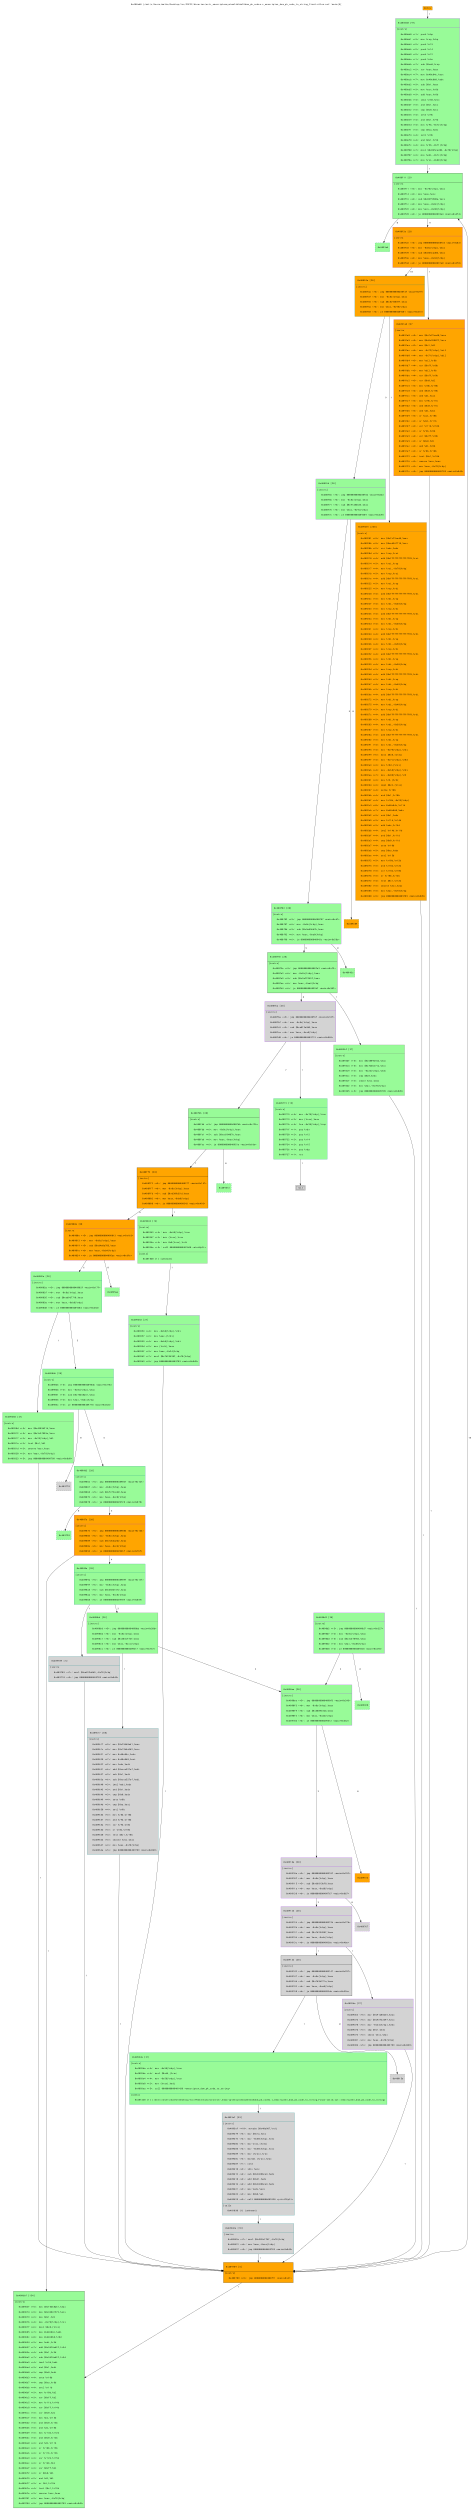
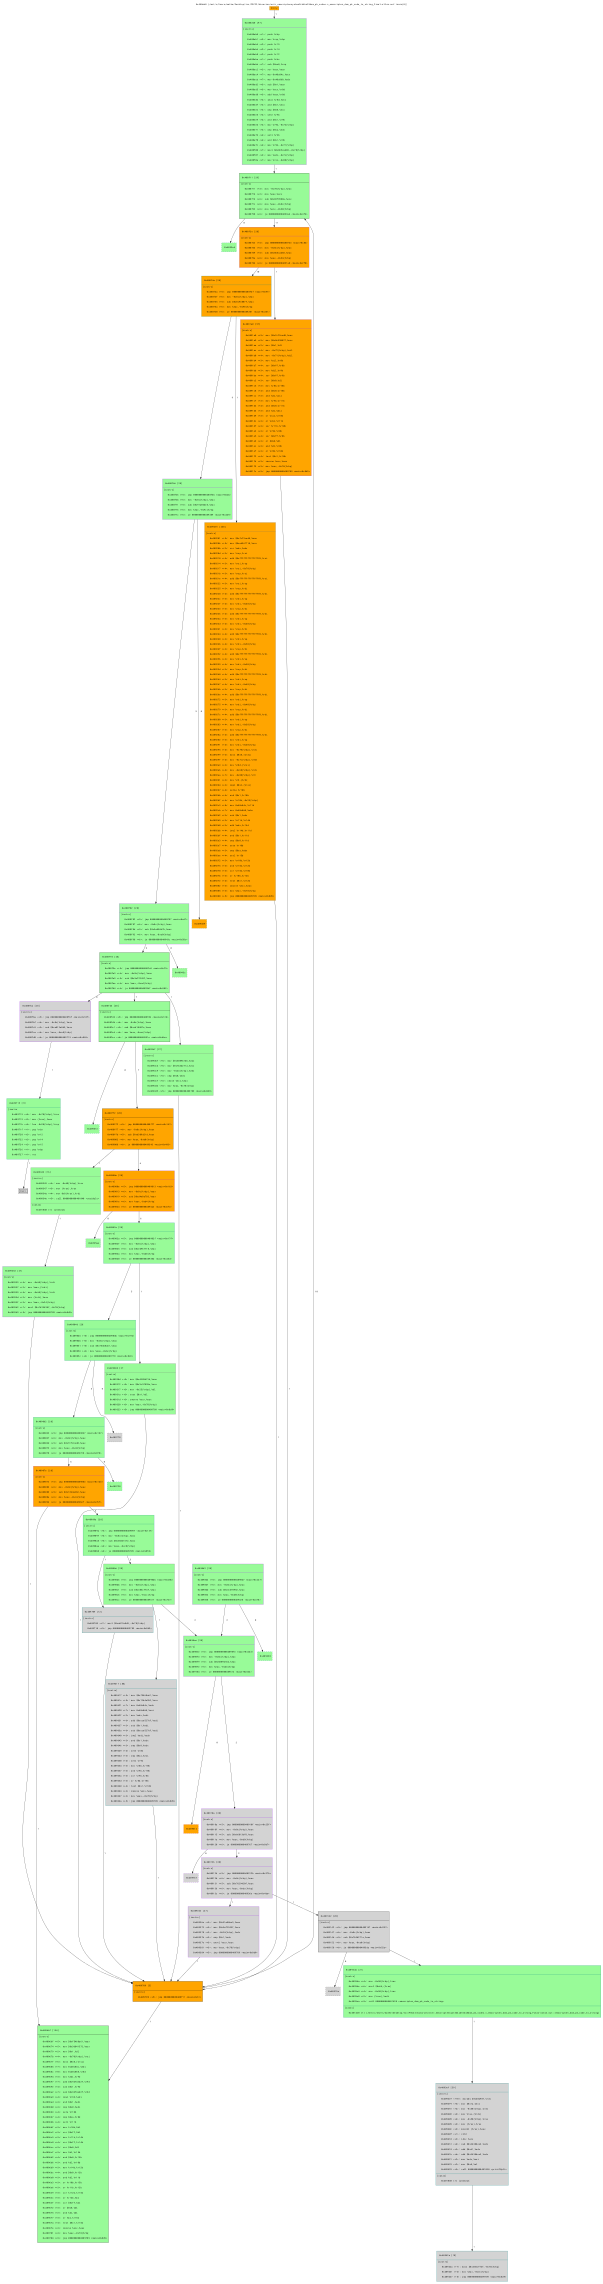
edge "0x408fba [28]" -> "0x408fd6 [28]": now "0x408f9e [28]" -> "0x408fd6 [28]"
edge "0x40942a [18]" -> "0x409789 [5]": removed, label "1"
